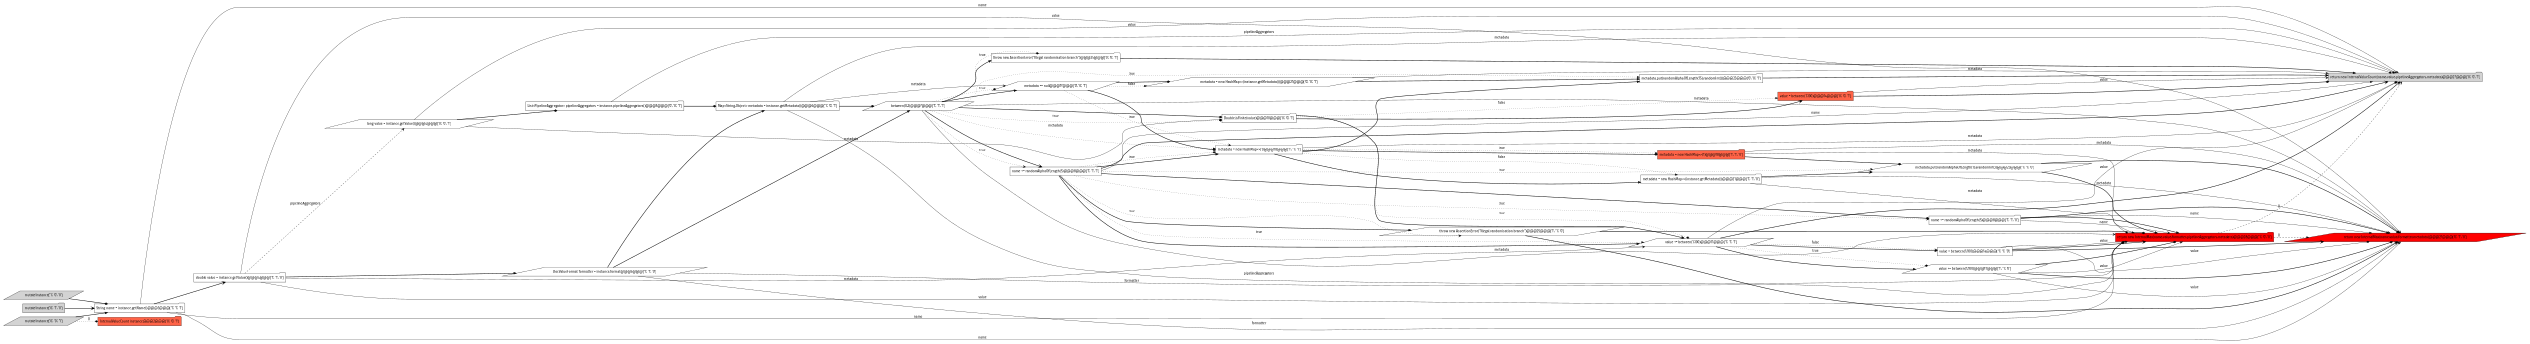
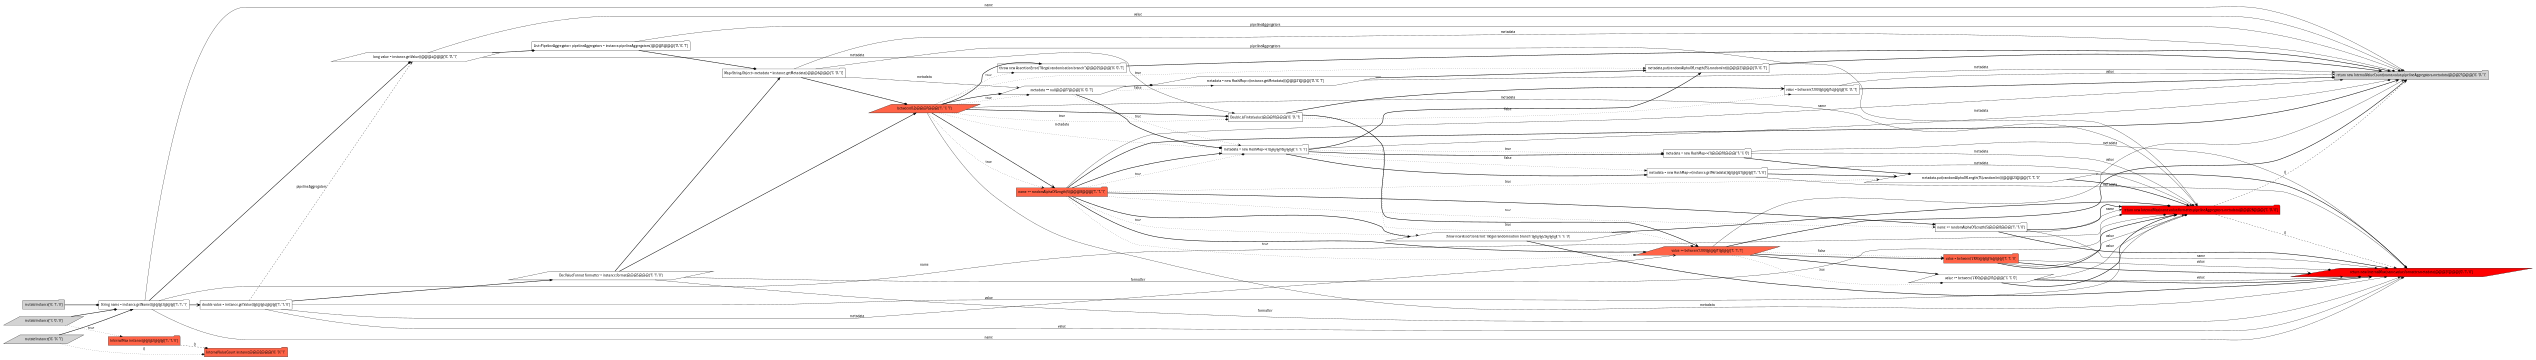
node "value = between(1,100)@@@14@@@['0', '0', '1']": fillcolor tomato -> white
node "between(0,2)@@@7@@@['1', '1', '1']": fillcolor white -> tomato
node "metadata = new HashMap<>(1)@@@18@@@['1', '1', '0']": fillcolor tomato -> white
node "name += randomAlphaOfLength(5)@@@8@@@['1', '1', '1']": fillcolor white -> tomato
edge "String name = instance.getName()@@@3@@@['1', '1', '1']" -> "long value = instance.getValue()@@@4@@@['0', '0', '1']": added
node "value += between(1,100)@@@11@@@['1', '1', '1']": fillcolor white -> tomato
node "value = between(1,100)@@@14@@@['1', '1', '0']": fillcolor white -> tomato
edge "mutateInstance['0', '1', '0']" -> "String name = instance.getName()@@@3@@@['1', '1', '1']": arrowhead vee -> diamond
node "InternalMax instance@@@2@@@['1', '1', '0']": added
